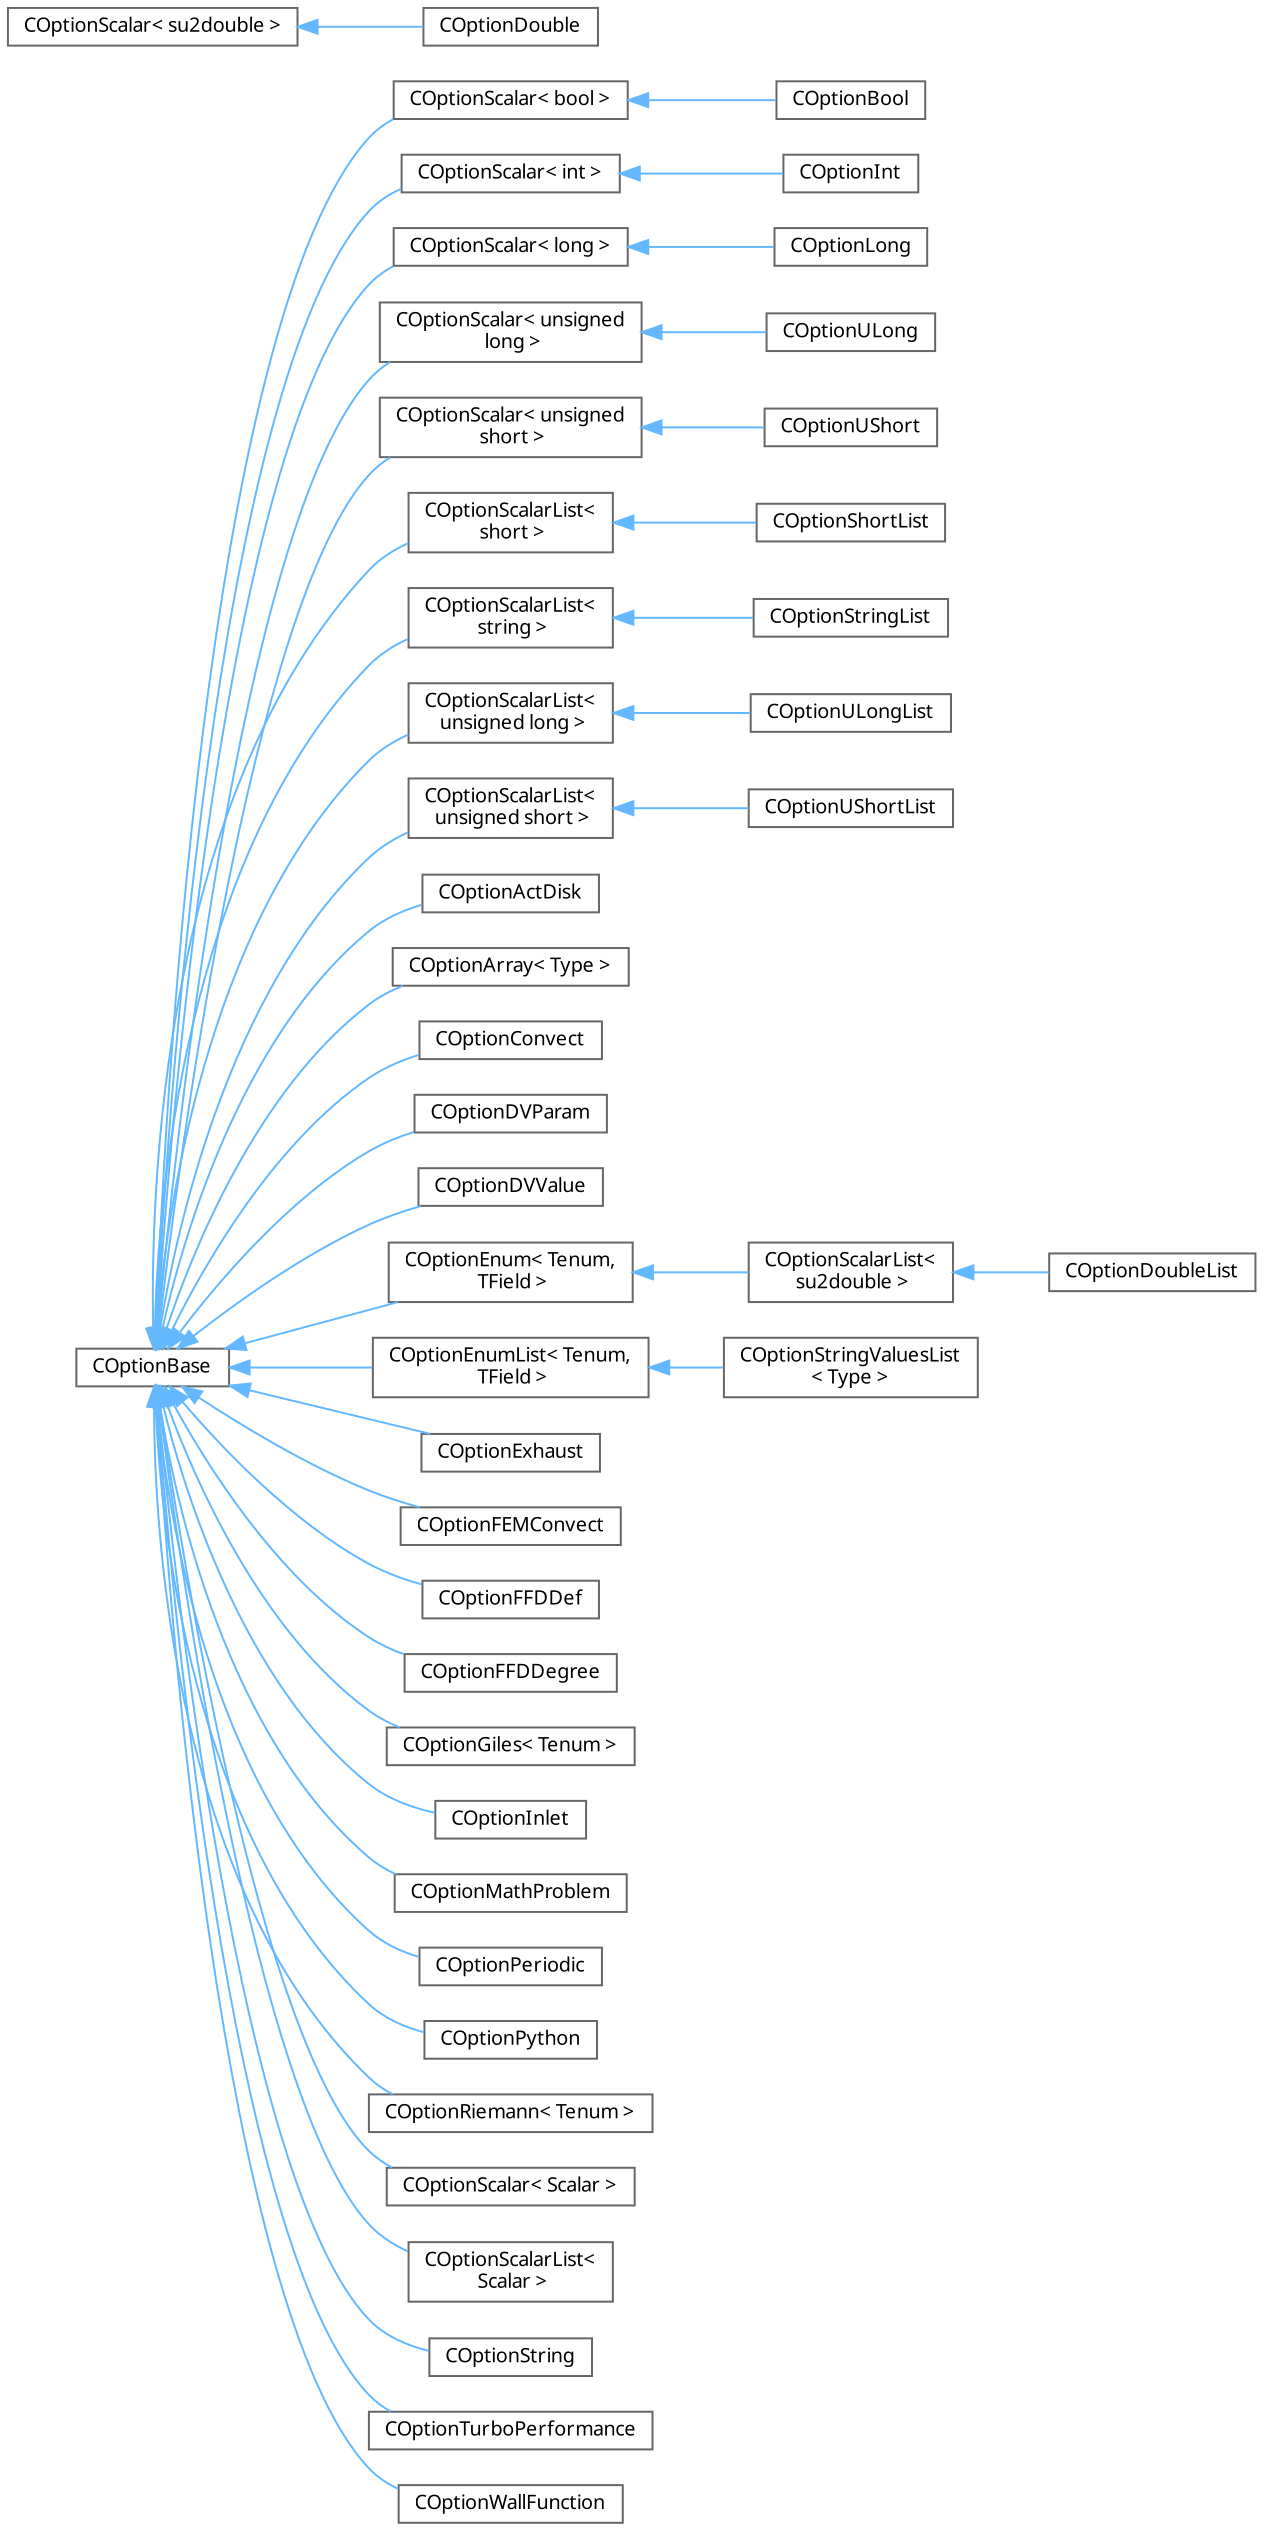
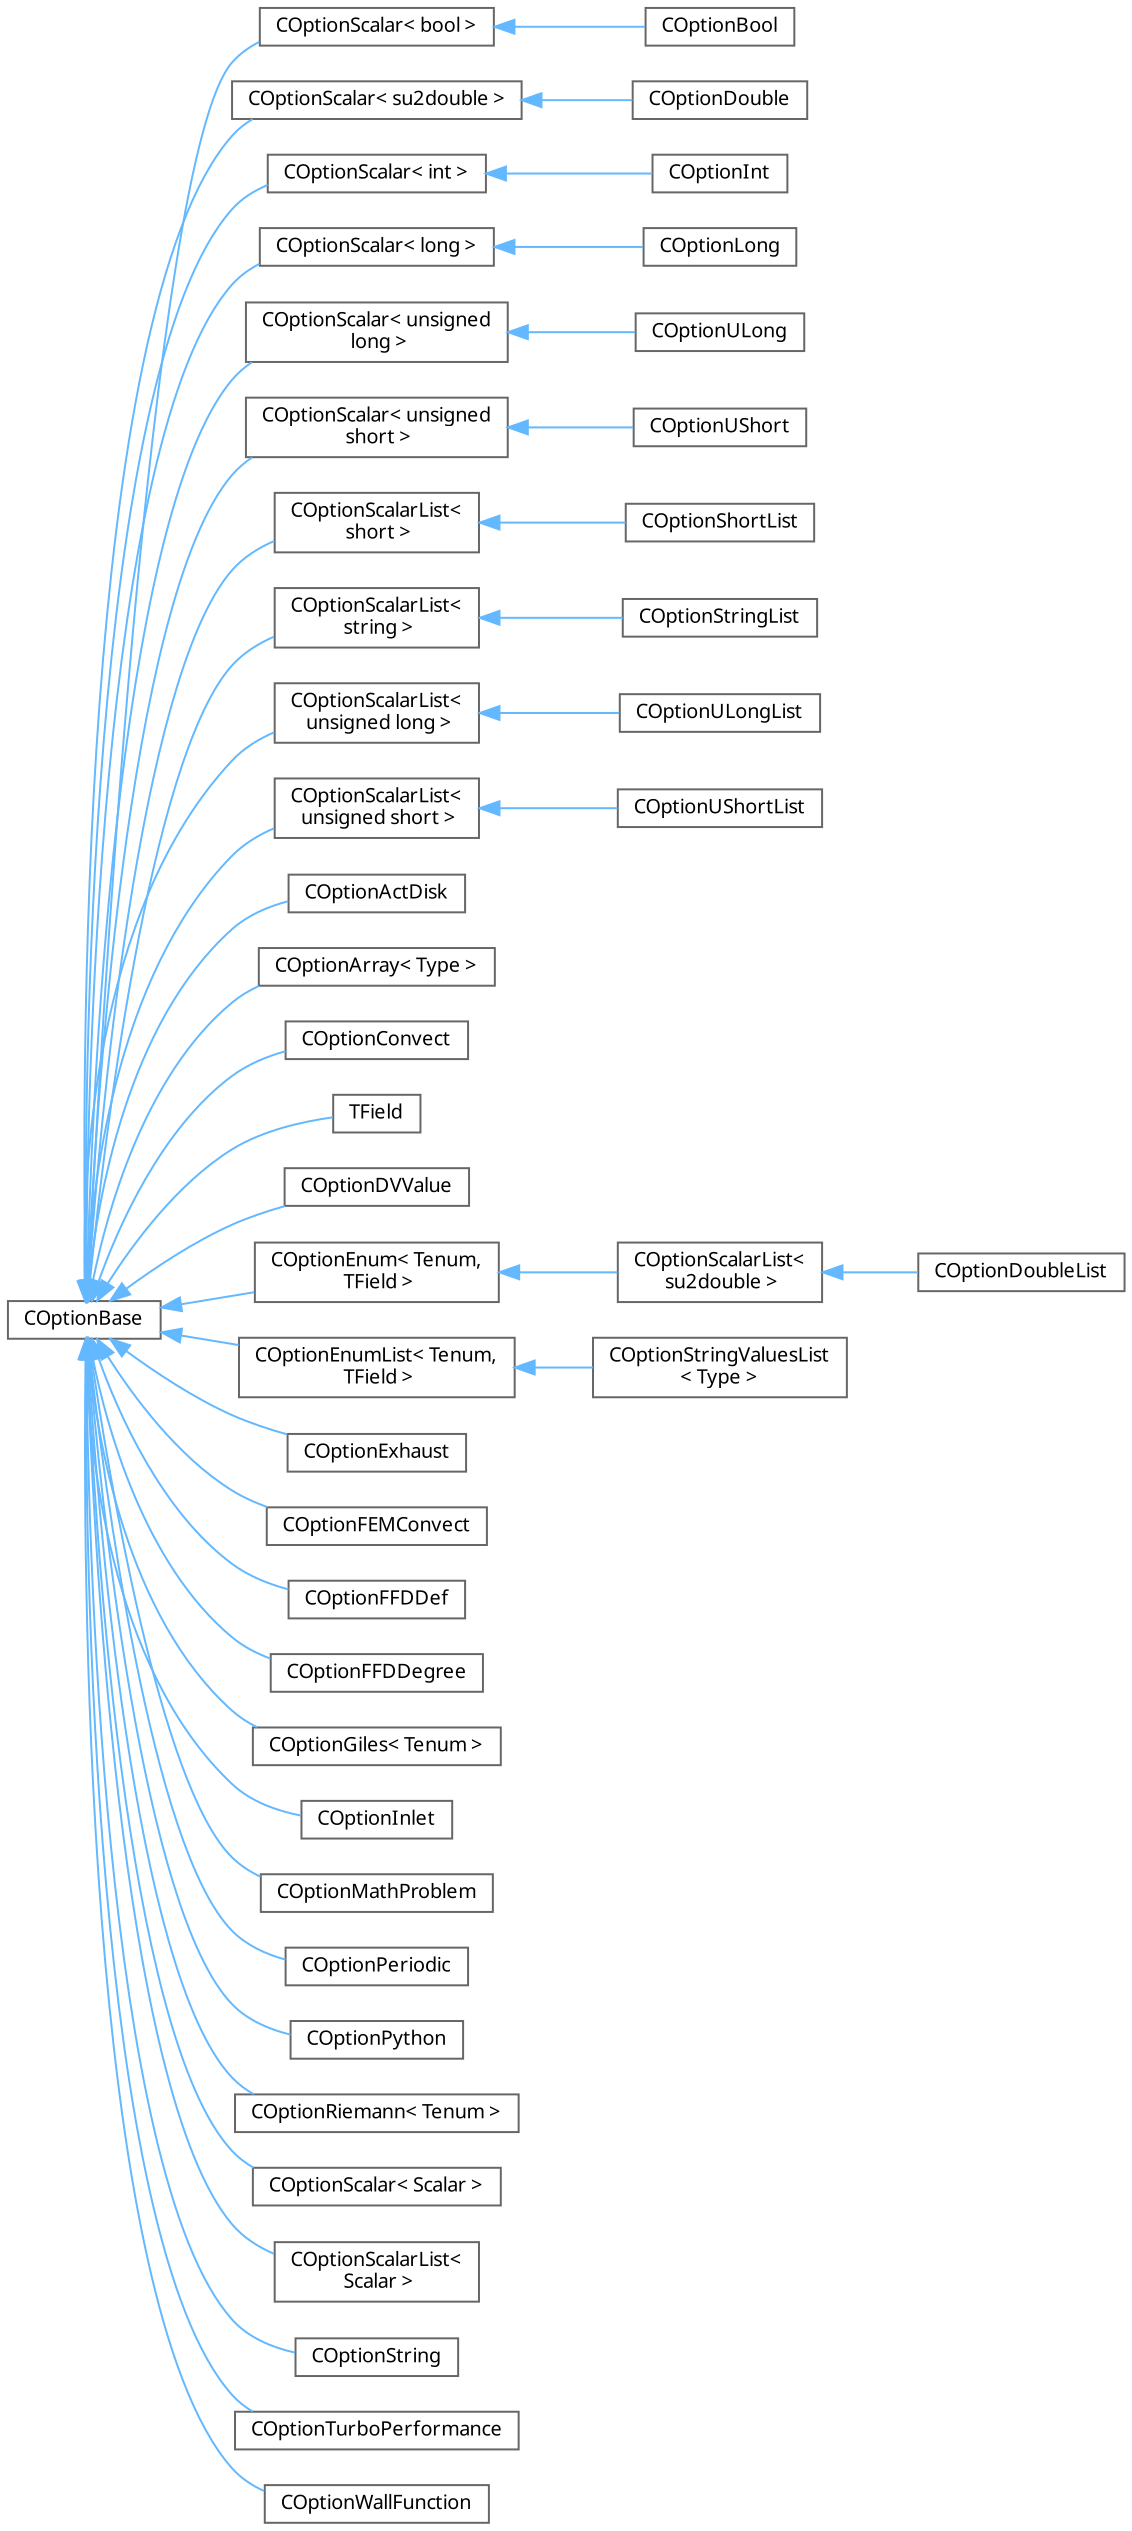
edge "COptionScalar< su2double >" -> "COptionBase": added
node "COptionDVParam": label "COptionDVParam" -> "TField"
